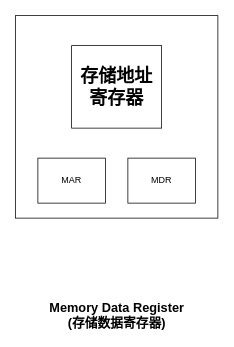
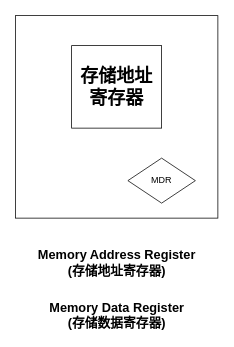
node "MAR": removed
node "MDR": shape rectangle -> diamond
node "Memory Address Register (存储地址寄存器)": added
